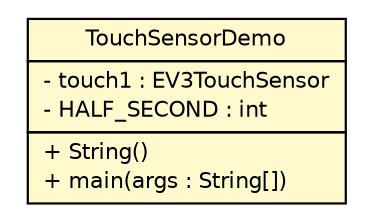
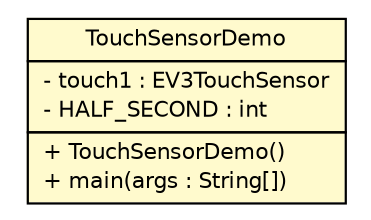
node "TouchSensorDemo": text "+ String()" -> "+ TouchSensorDemo()"
